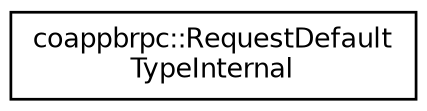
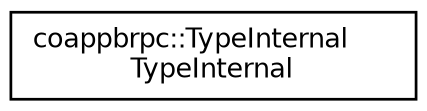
node "coappbrpc::RequestDefault TypeInternal": label "coappbrpc::RequestDefault TypeInternal" -> "coappbrpc::TypeInternal TypeInternal"
